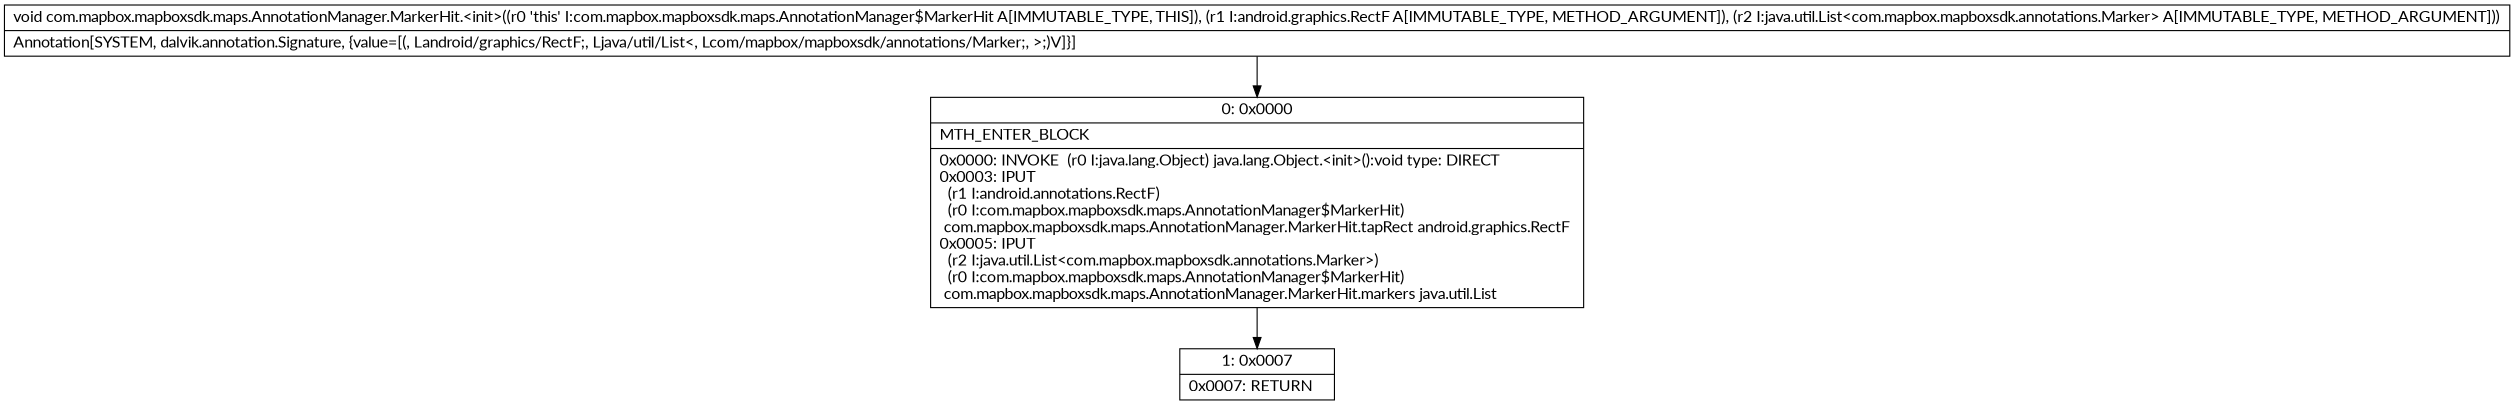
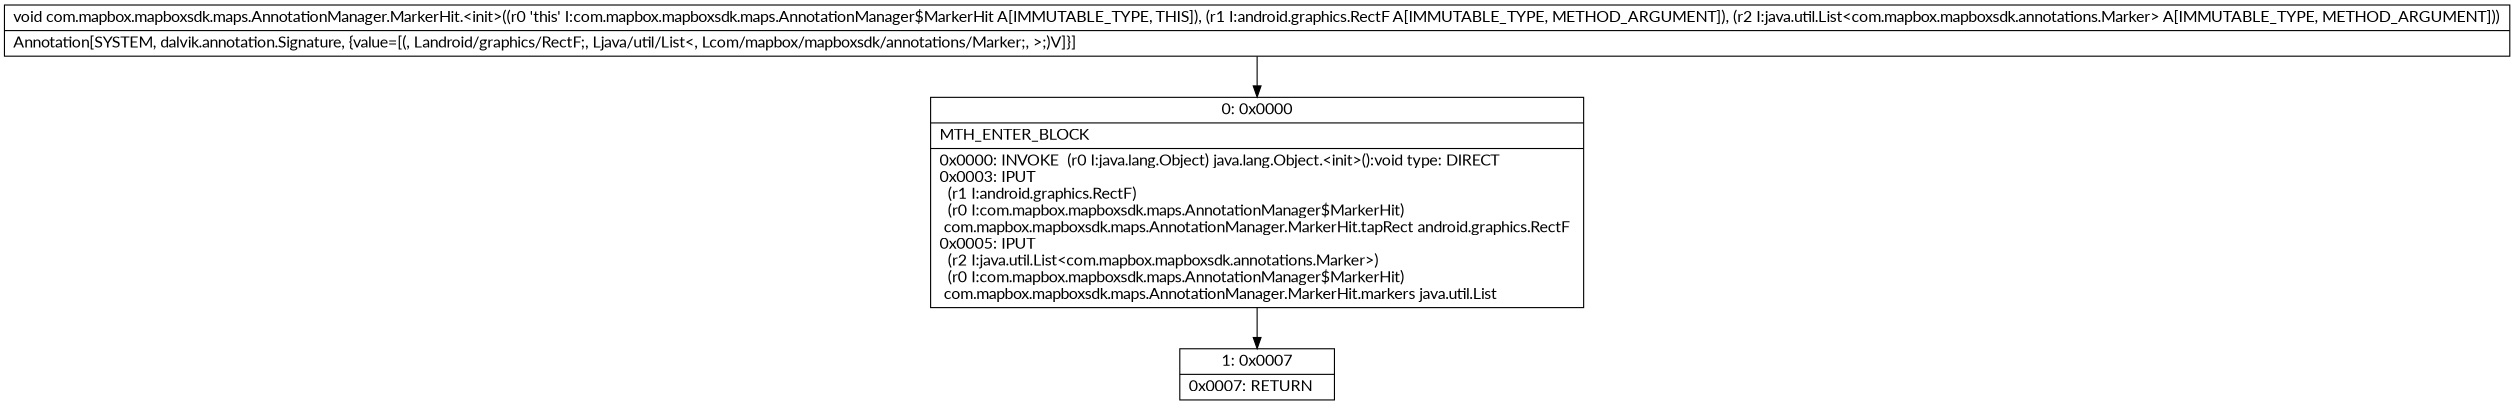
node "0: 0x0000": text "(r1 I:android.annotations.RectF)" -> "(r1 I:android.graphics.RectF)"
